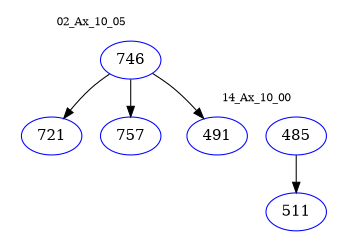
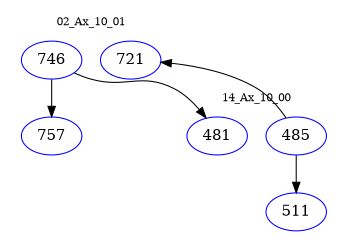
cluster "02_Ax_10_05": label "02_Ax_10_05" -> "02_Ax_10_01"
edge "746" -> "721": now "485" -> "721"
node "491": label "491" -> "481"
